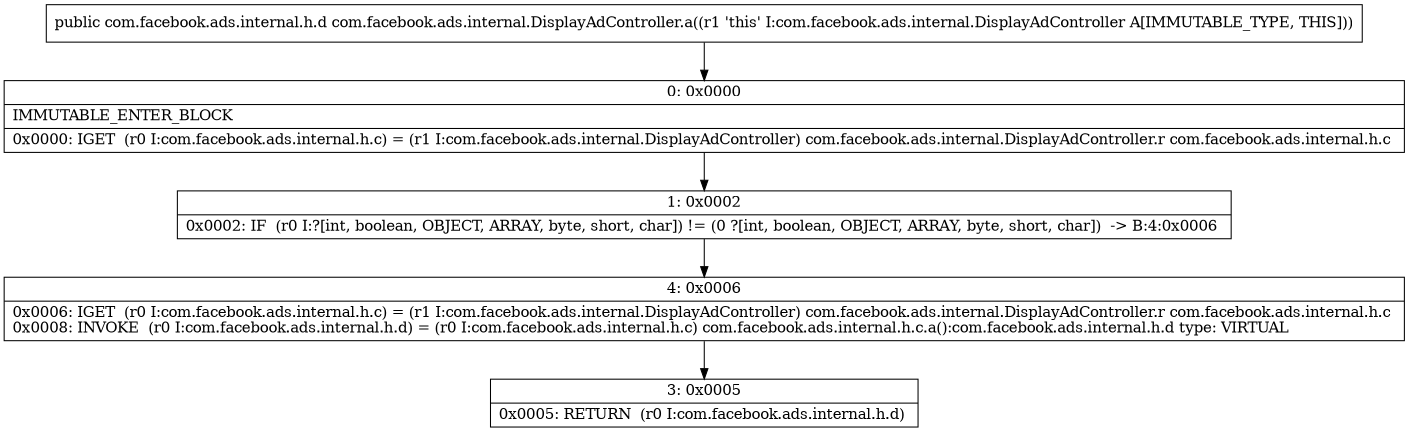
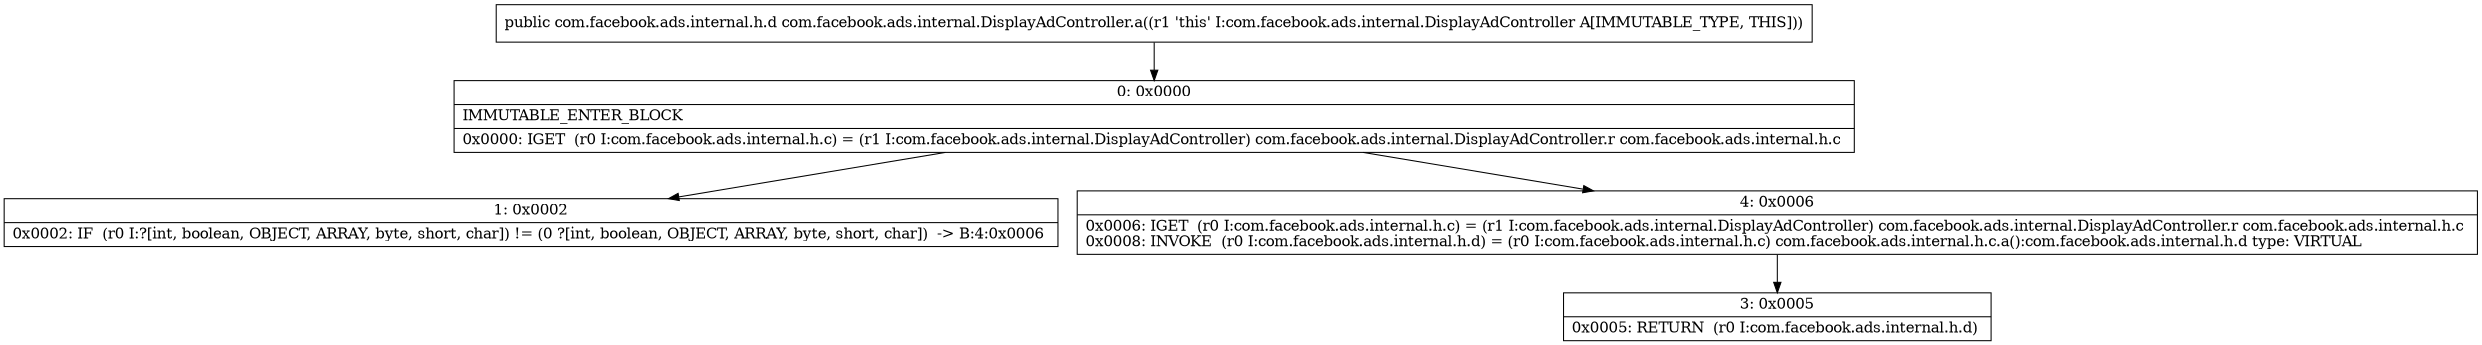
edge "1: 0x0002" -> "4: 0x0006": now "0: 0x0000" -> "4: 0x0006"
